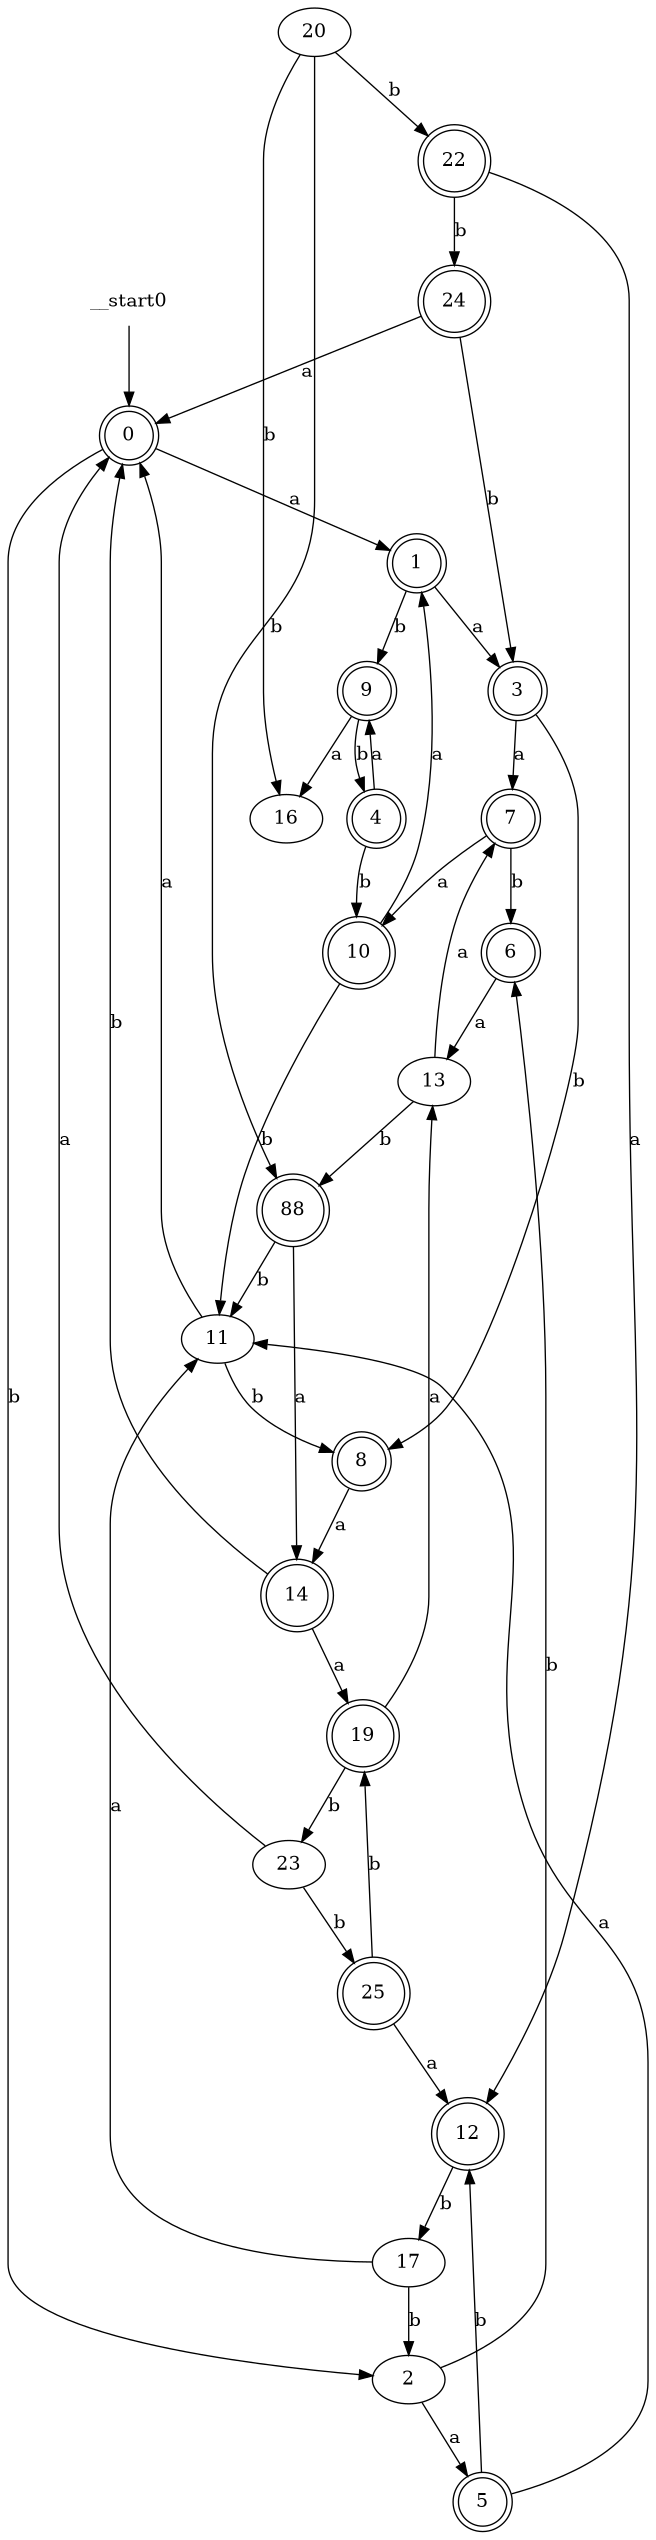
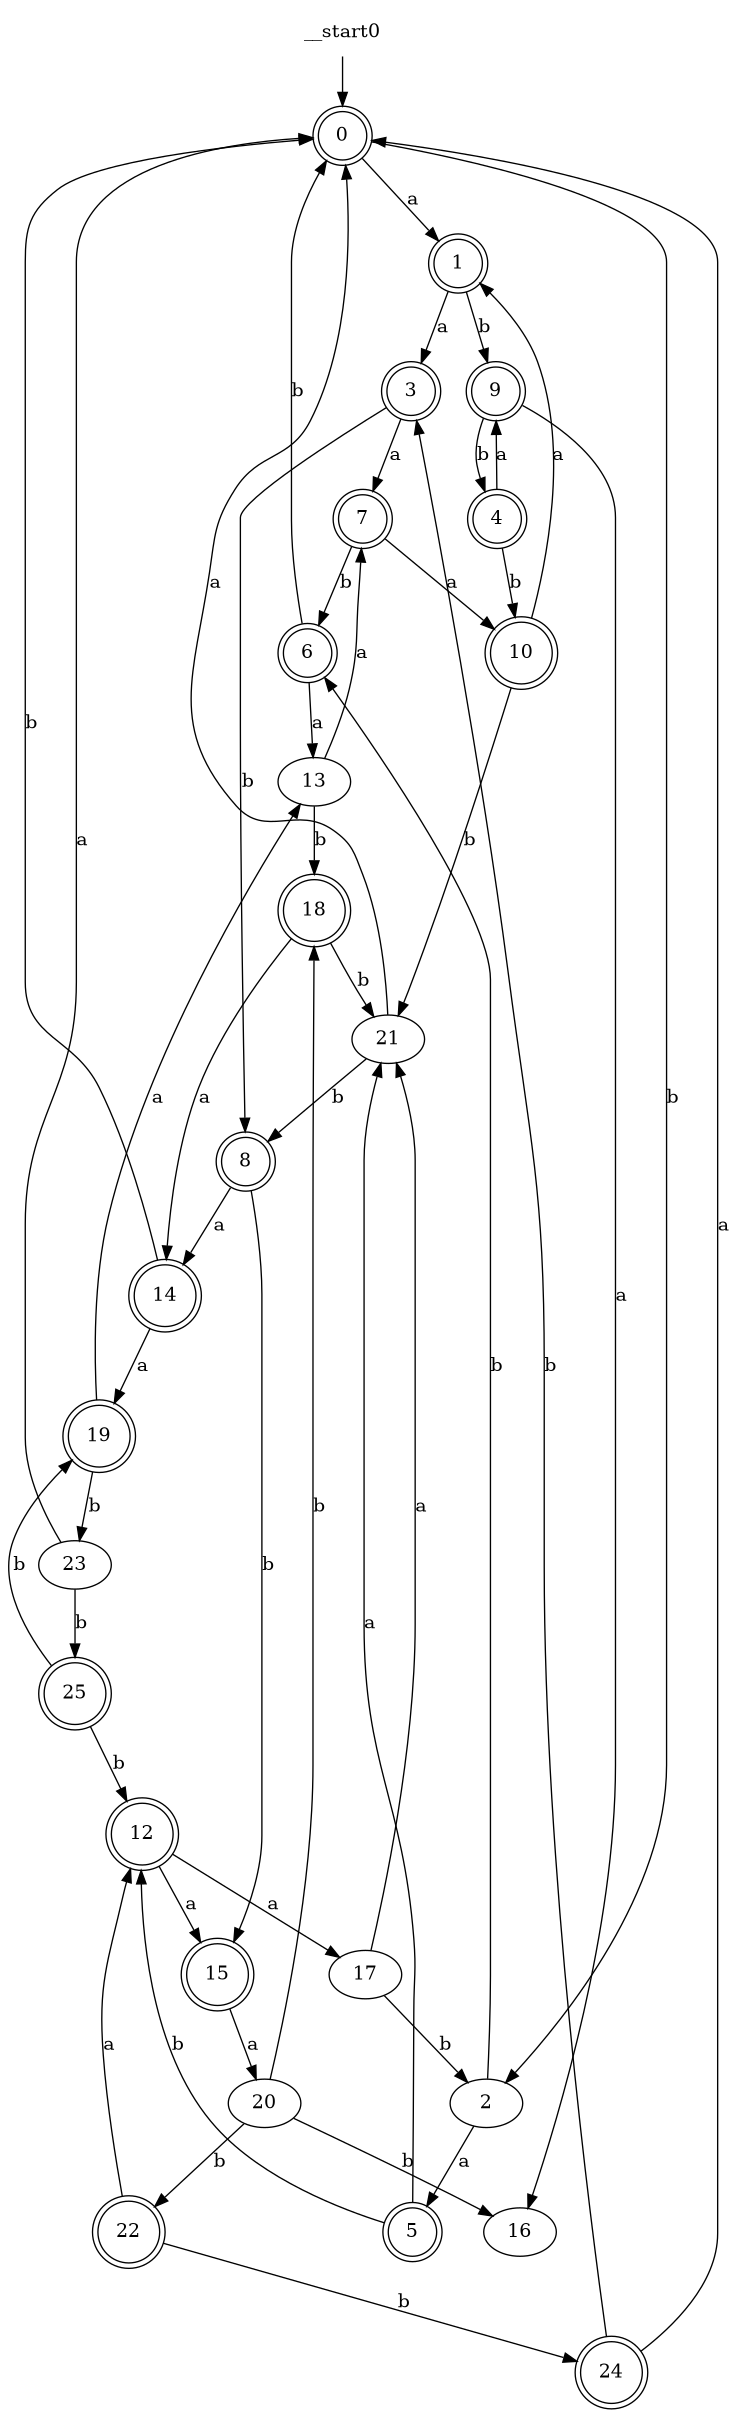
edge "6" -> "0": added, label "b"
node "88": label "88" -> "18"
node "11": label "11" -> "21"
node "15": added
edge "25" -> "12": label "a" -> "b"
edge "12" -> "17": label "b" -> "a"
